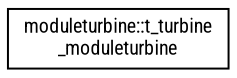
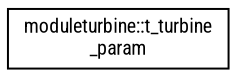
node "moduleturbine::t_turbine _moduleturbine": label "moduleturbine::t_turbine _moduleturbine" -> "moduleturbine::t_turbine _param"
